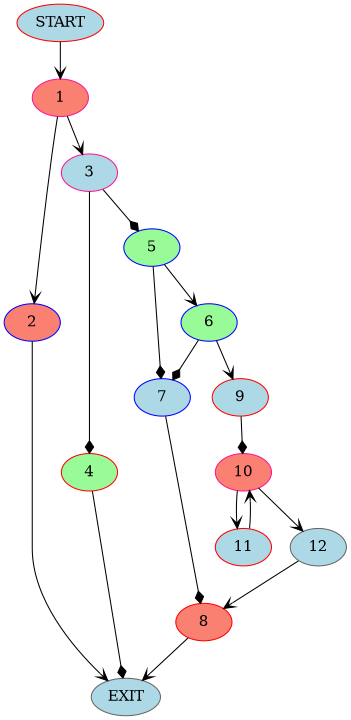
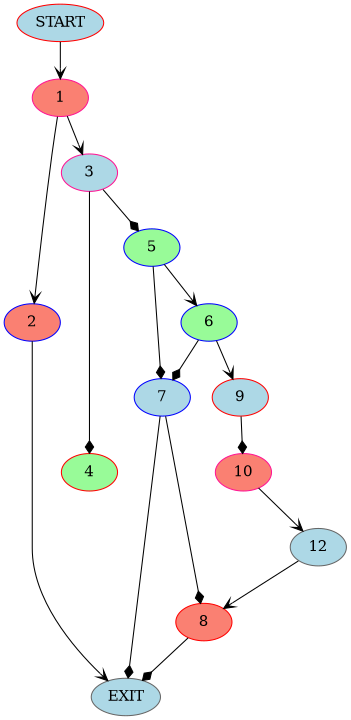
node "11": removed
edge "4" -> "EXIT": now "7" -> "EXIT"
edge "8" -> "EXIT": arrowhead vee -> diamond
